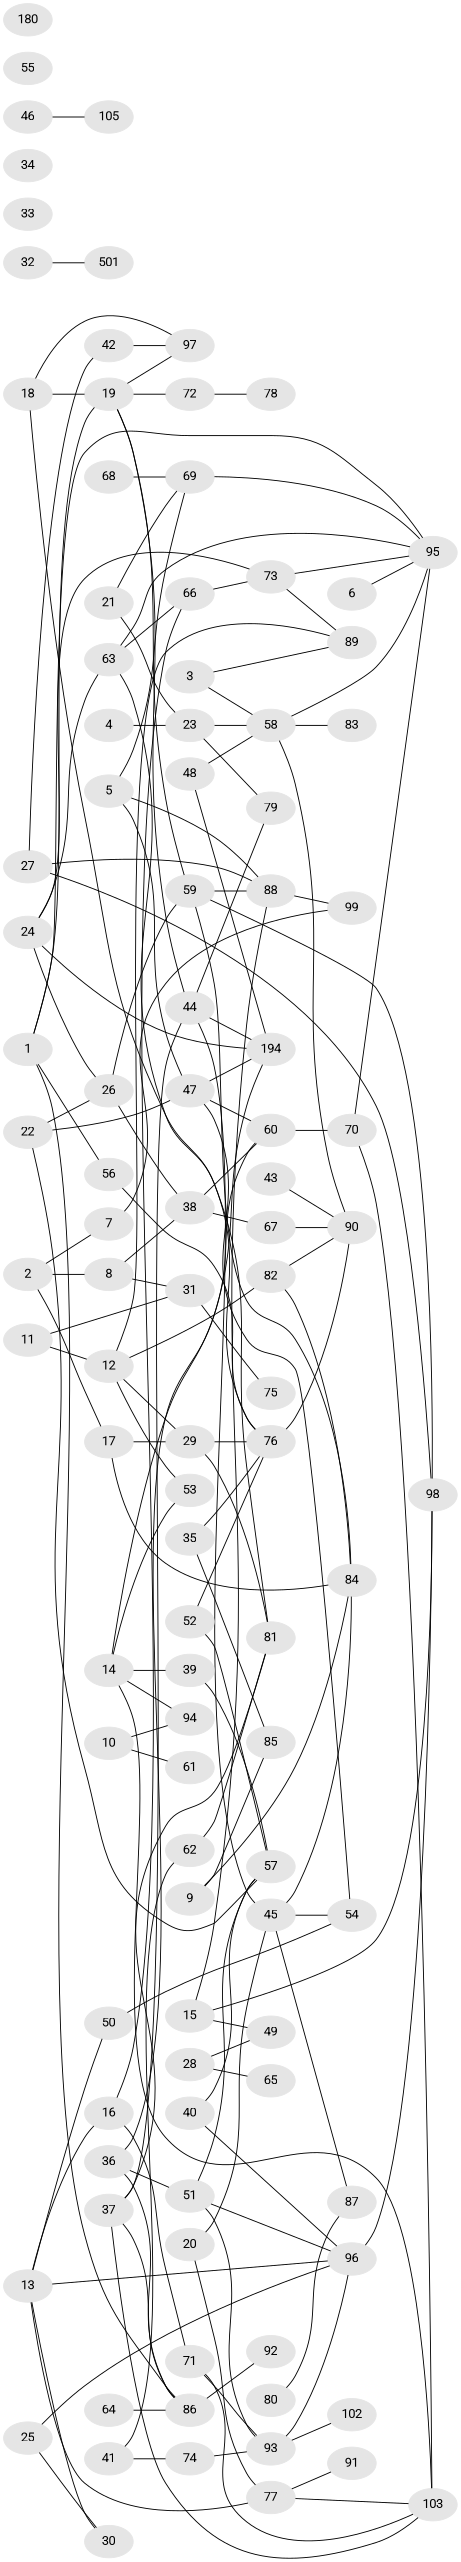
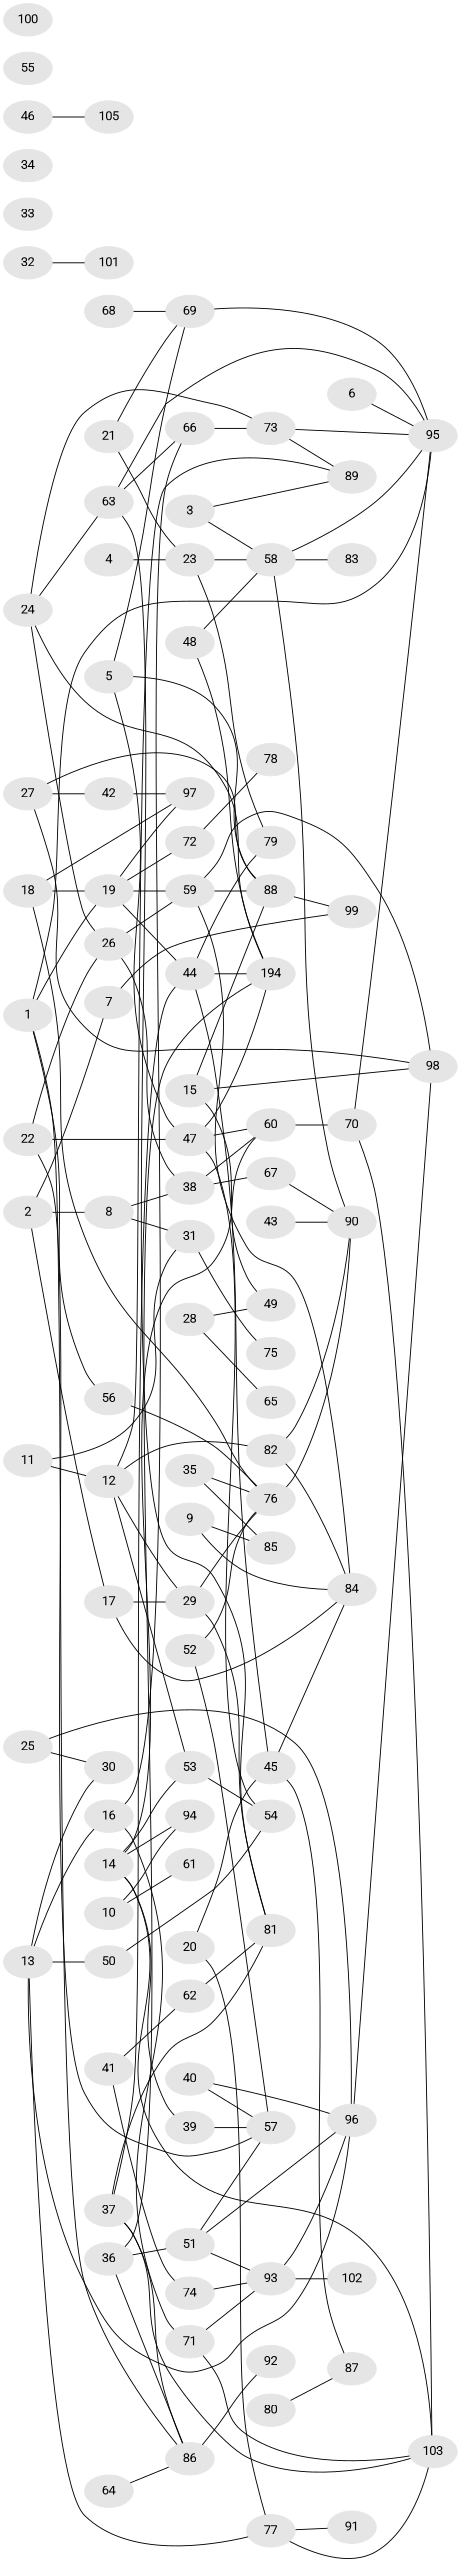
node "180": label "180" -> "100"
node "501": label "501" -> "101"
edge "45" -- "54": now "53" -- "54"
